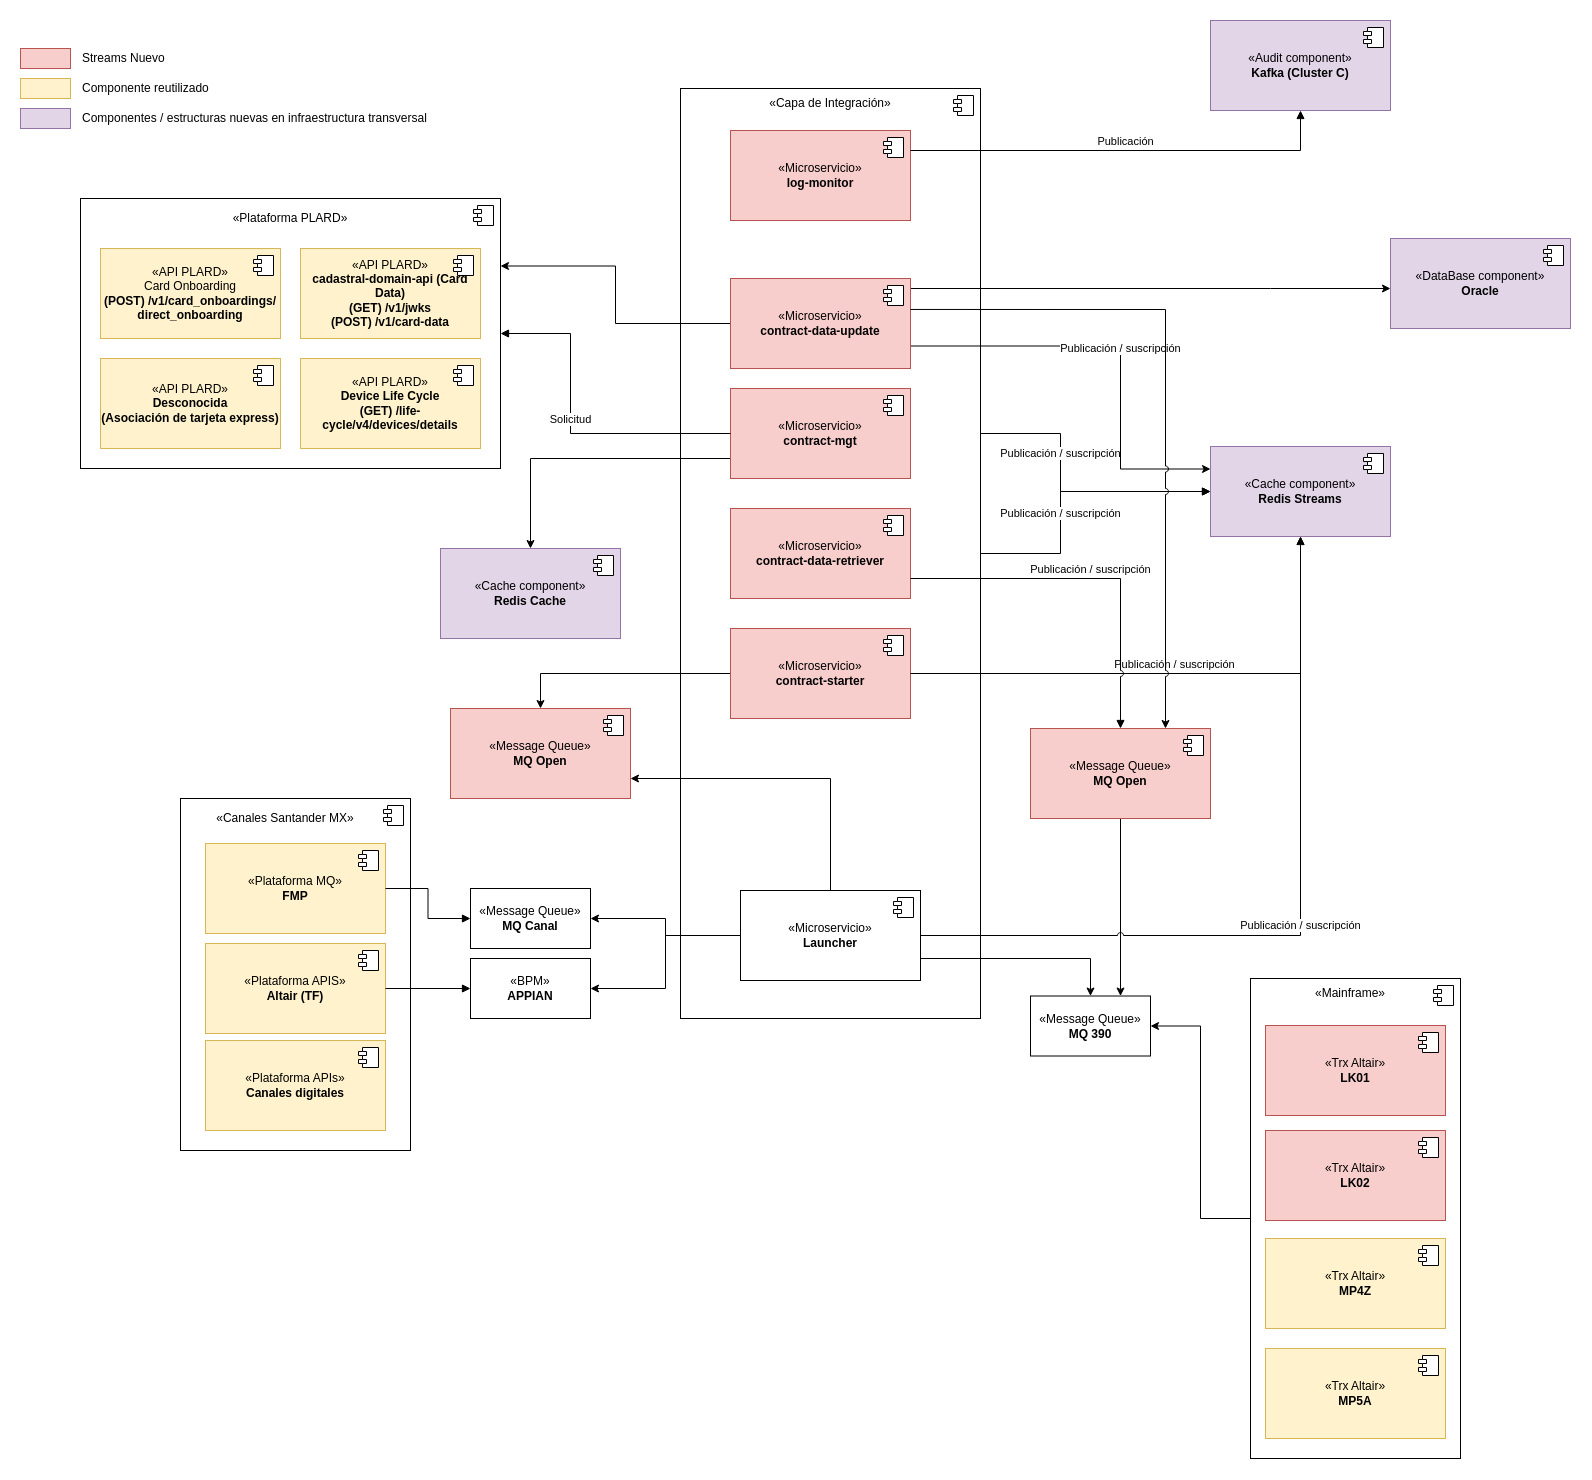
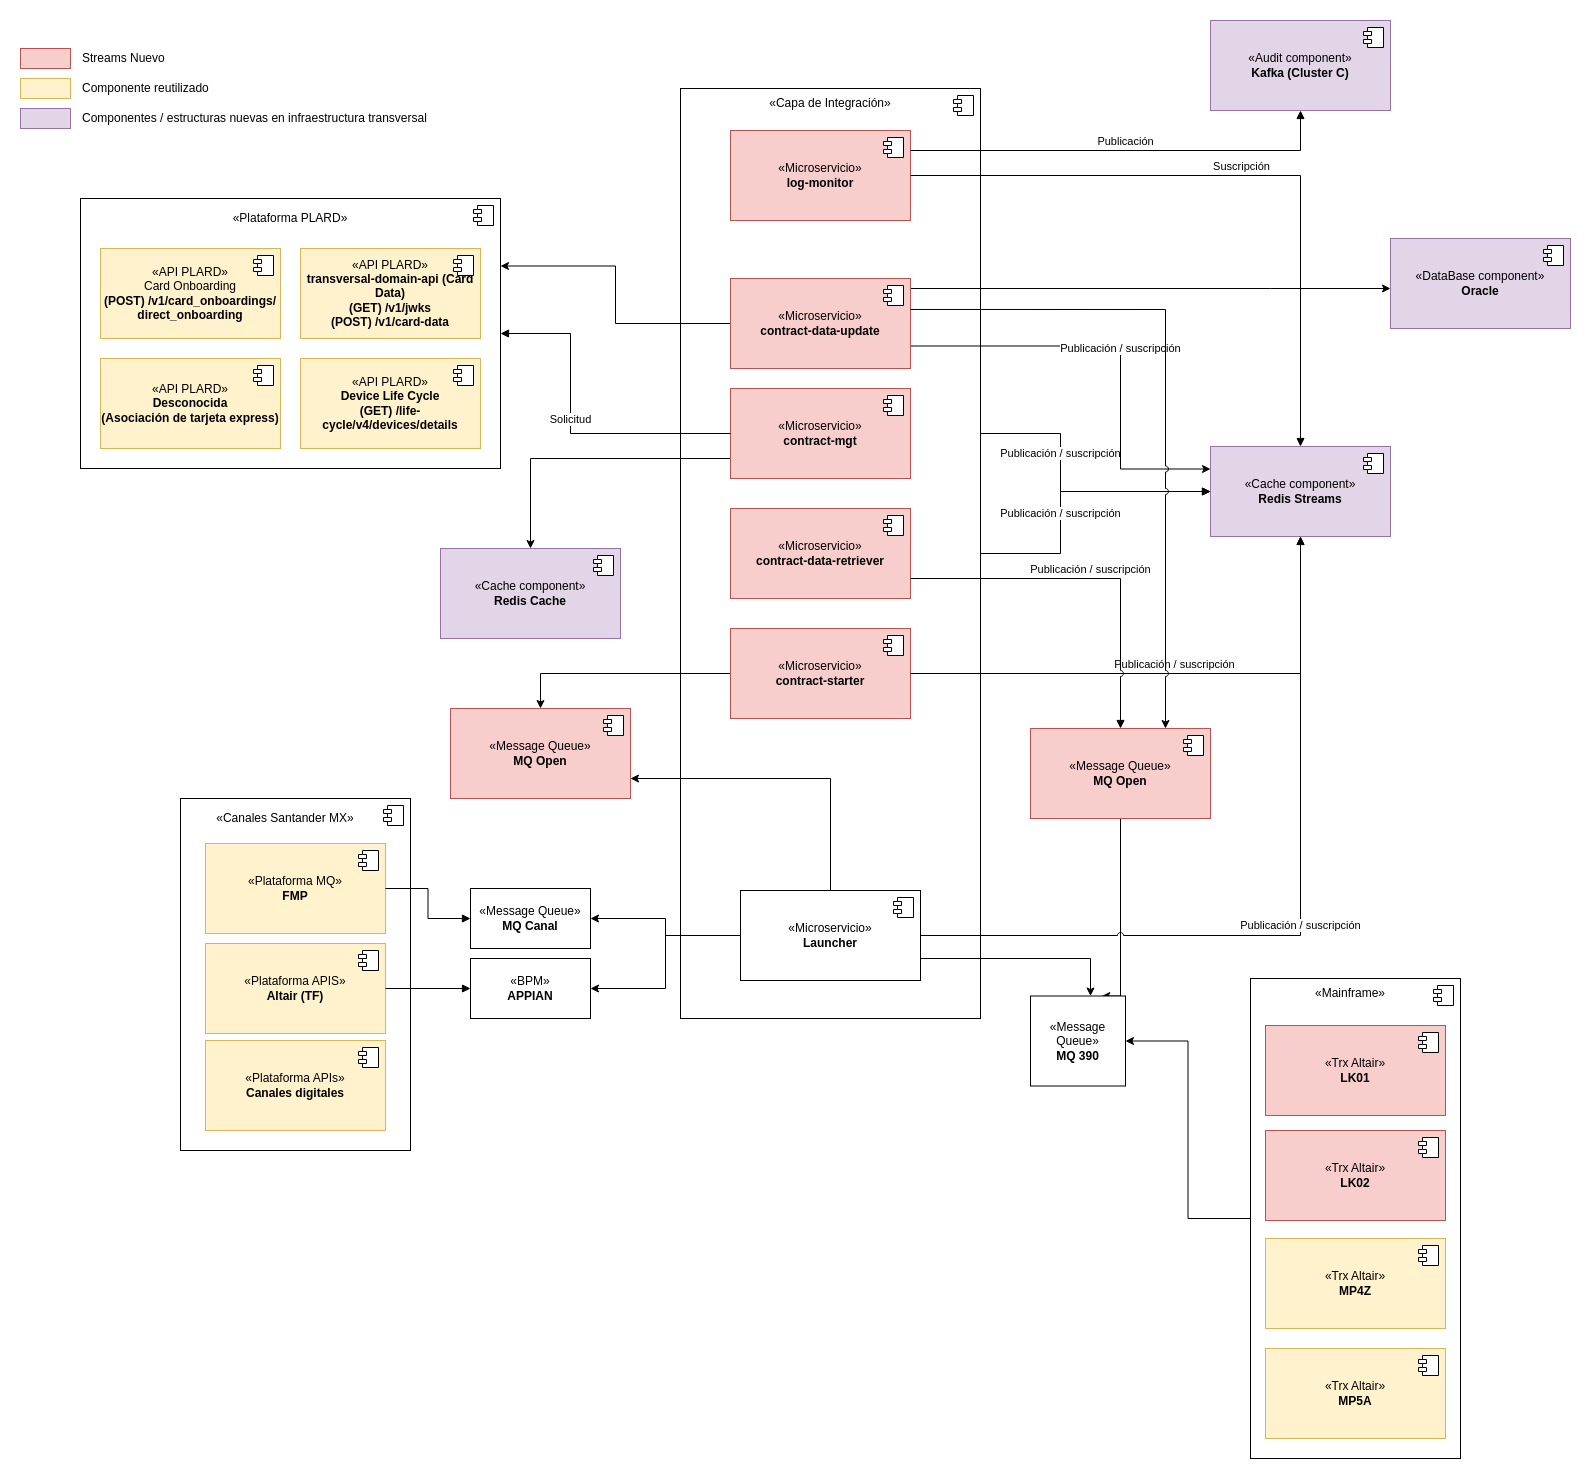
edge "«Microservicio» log-monitor" -> "«Cache component» Redis Streams": added, label "Suscripción"
node "«API PLARD» cadastral-domain-api (Card Data) (GET) /v1/jwks (POST) /v1/card-data": label "«API PLARD» cadastral-domain-api (Card Data) (GET) /v1/jwks (POST) /v1/card-data" -> "«API PLARD» transversal-domain-api (Card Data) (GET) /v1/jwks (POST) /v1/card-data"
node "«Message Queue» MQ 390": size 120x60 -> 95x90
